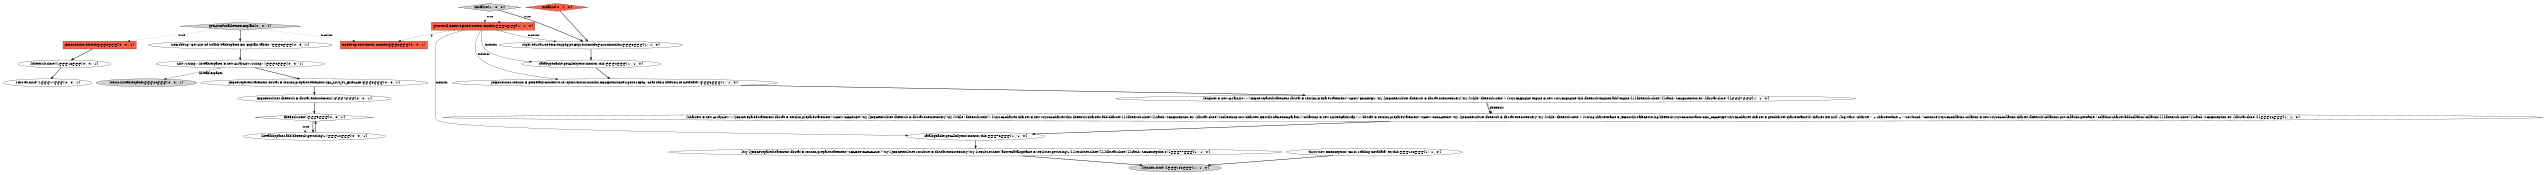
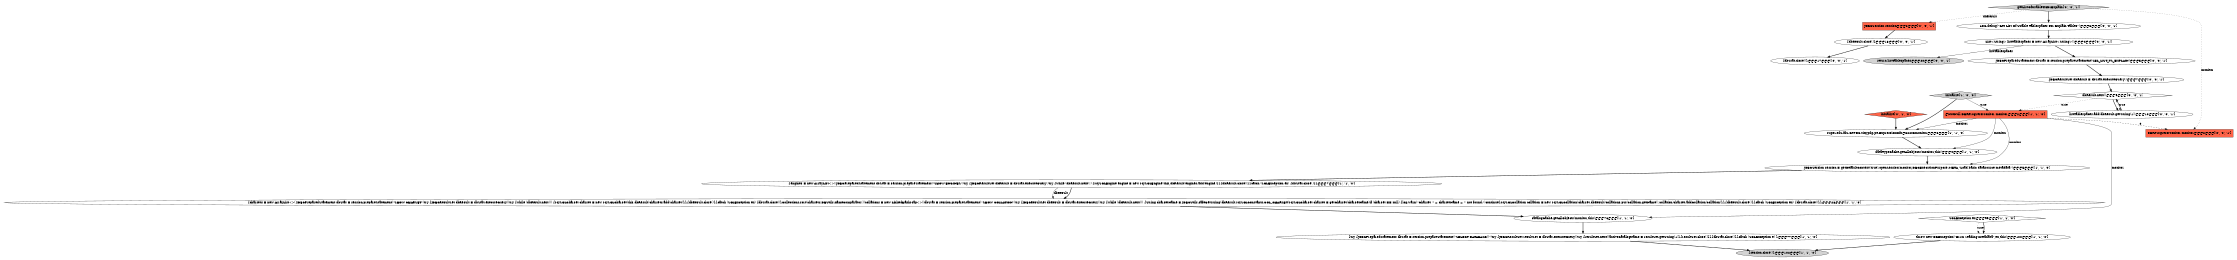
edge "initialize['1', '0', '0']" -> "@NotNull DBRProgressMonitor monitor@@@2@@@['1', '1', '0']": style dotted -> solid
edge "initialize['0', '1', '0']" -> "@NotNull DBRProgressMonitor monitor@@@2@@@['1', '1', '0']": now "dbResult.next()@@@9@@@['0', '0', '1']" -> "@NotNull DBRProgressMonitor monitor@@@2@@@['1', '1', '0']"
edge "getListOfUsableTsForExplain['0', '0', '1']" -> "JDBCSession session@@@2@@@['0', '0', '1']": label "true" -> "dbResult"
node "SQLException ex@@@99@@@['1', '1', '0']": added
